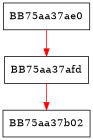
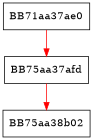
node "BB75aa37ae0": label "BB75aa37ae0" -> "BB71aa37ae0"
node "BB75aa37b02": label "BB75aa37b02" -> "BB75aa38b02"
